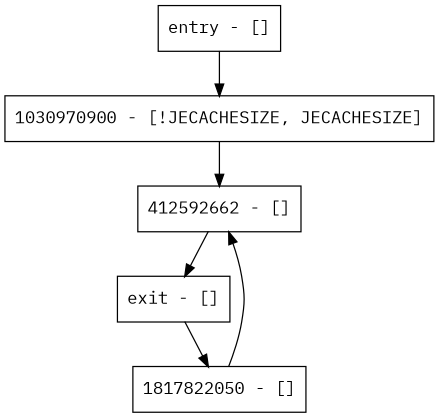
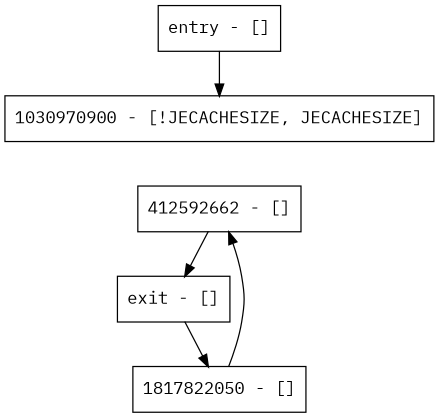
edge "1030970900 - [!JECACHESIZE, JECACHESIZE]" -> "412592662 - []": removed
